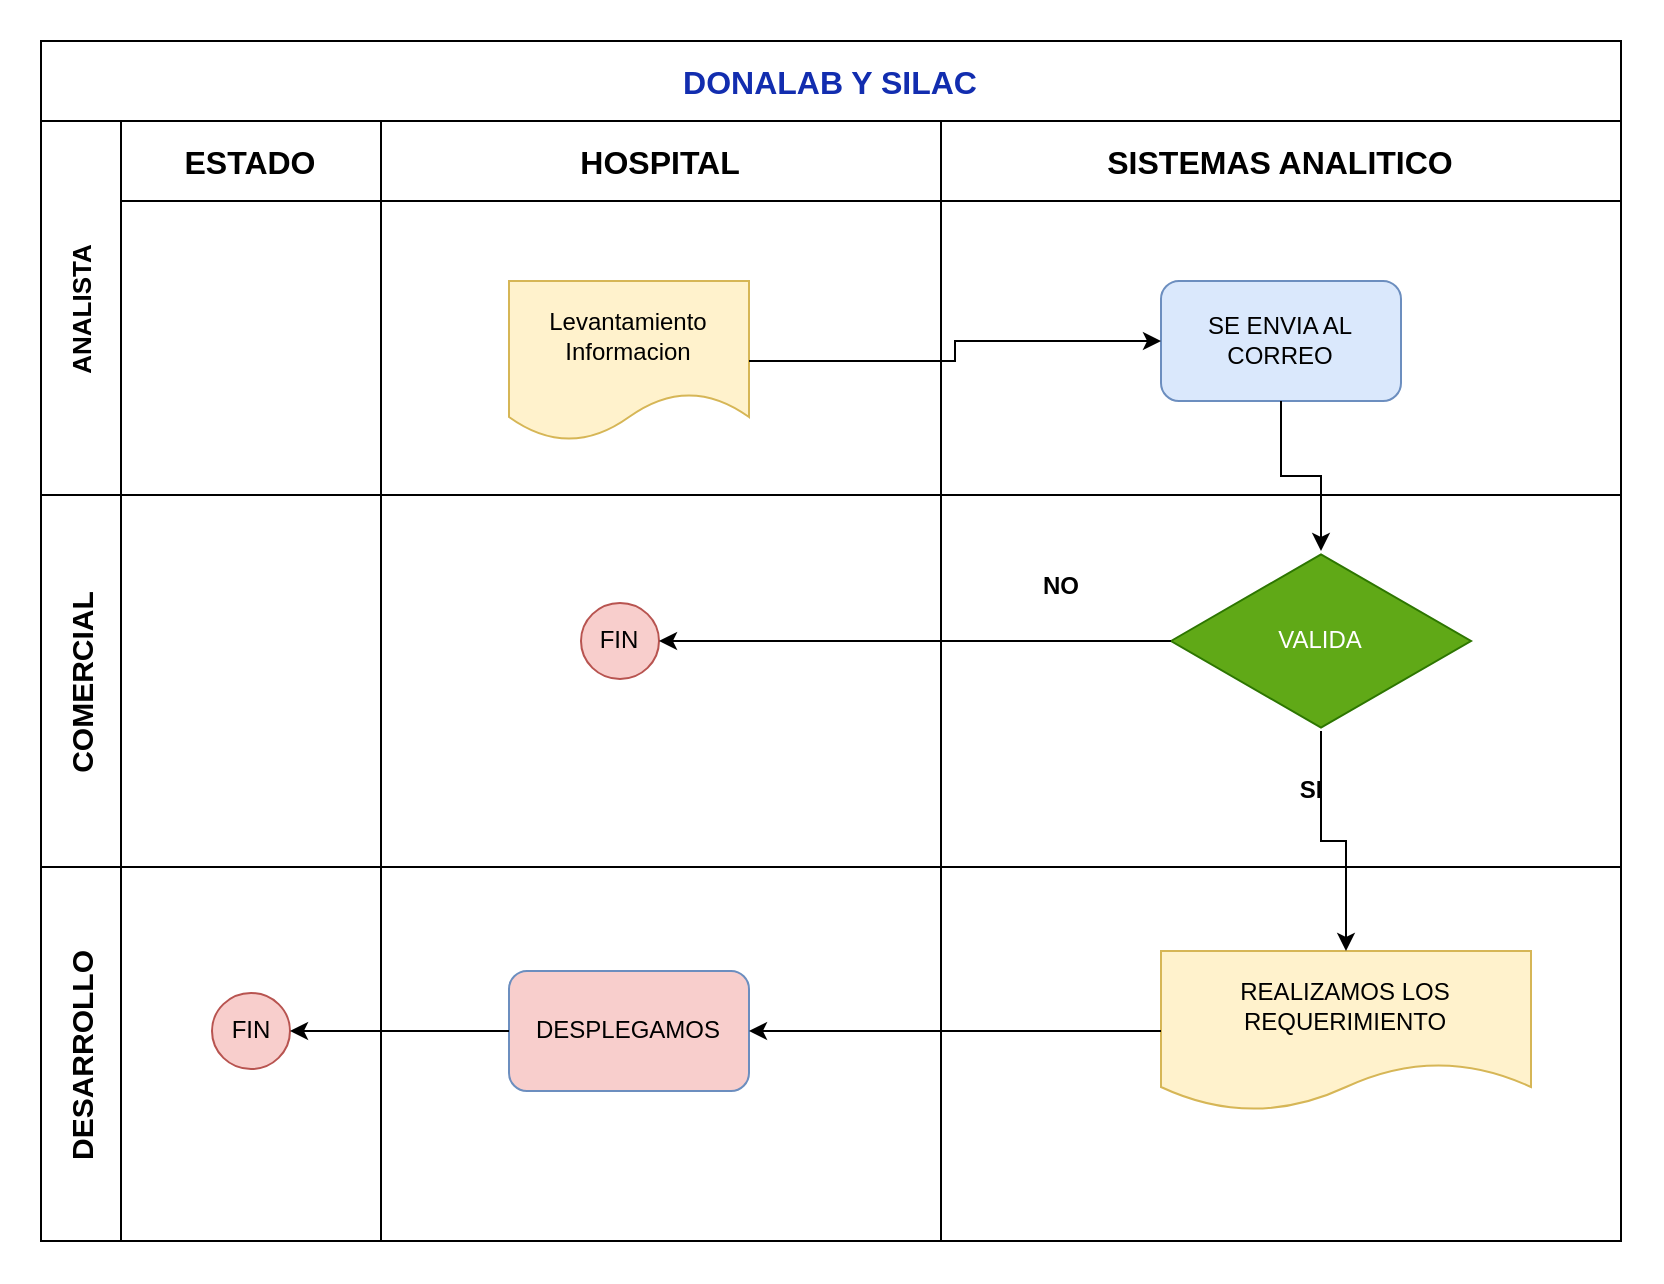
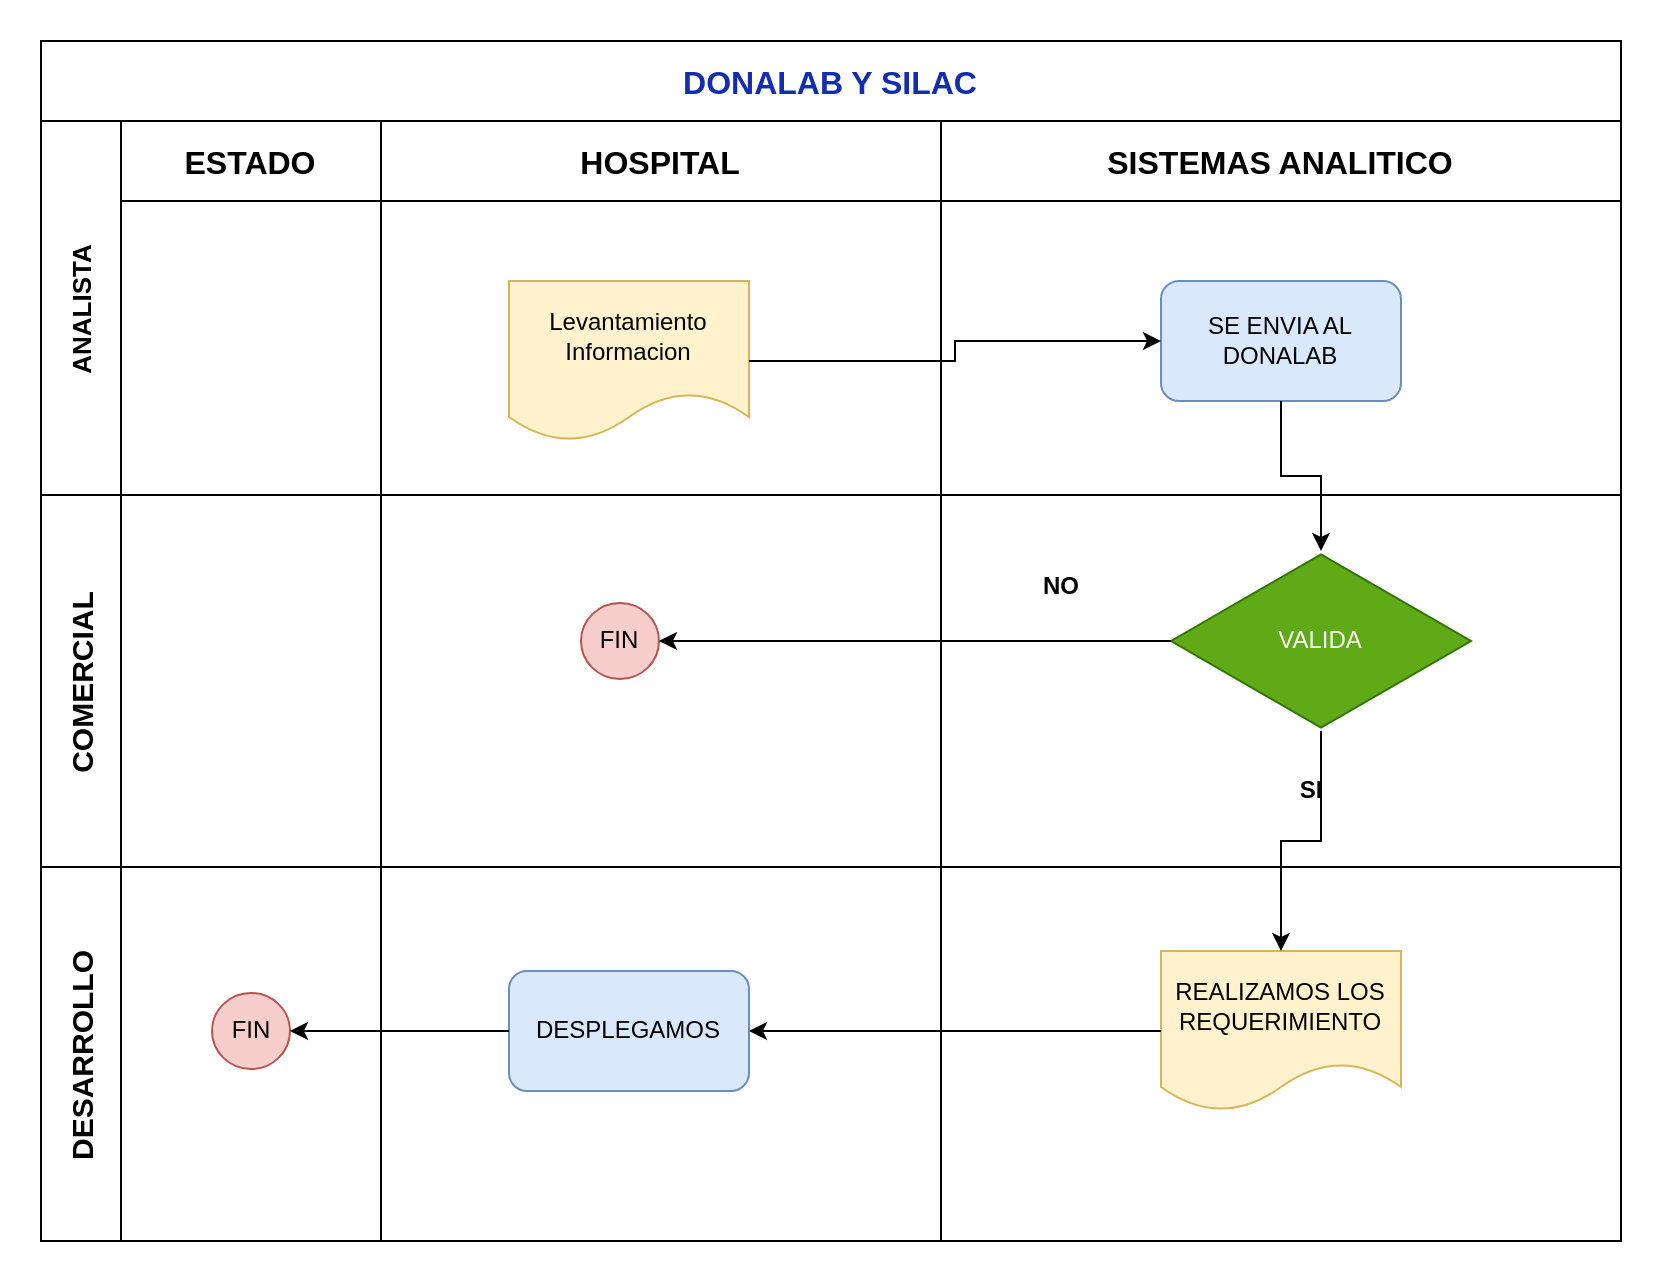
node "SE ENVIA AL CORREO": label "SE ENVIA AL CORREO" -> "SE ENVIA AL DONALAB"
node "DESPLEGAMOS": fillcolor #f8cecc -> #dae8fc
node "REALIZAMOS LOS REQUERIMIENTO": size 370x160 -> 240x160
